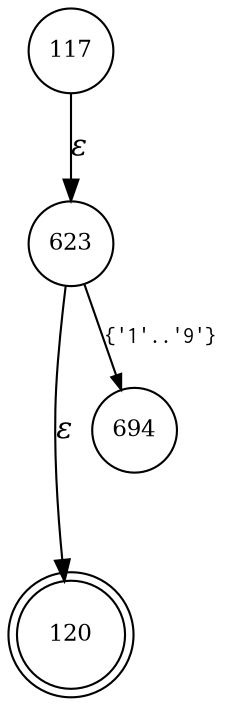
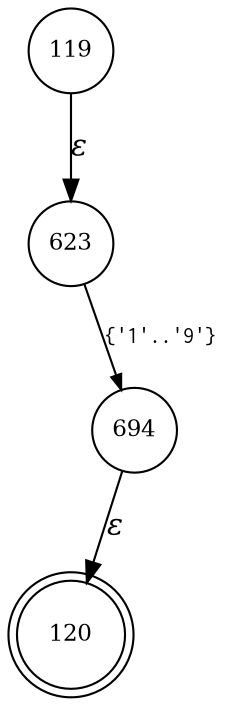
node "117": label "117" -> "119"
edge "623" -> "120": now "694" -> "120"
